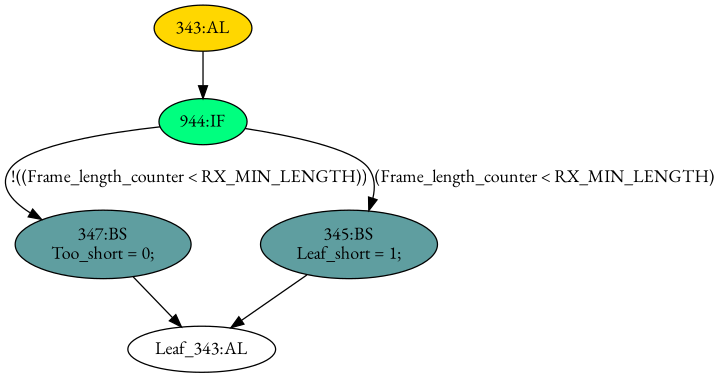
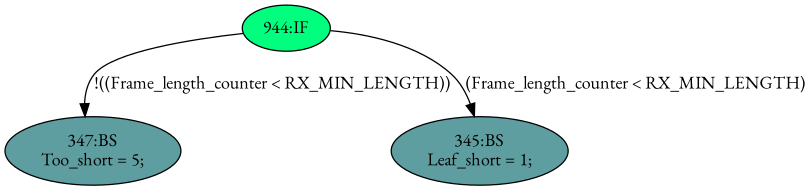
node "343:AL": removed
node "347:BS Too_short = 0;": label "347:BS Too_short = 0;" -> "347:BS Too_short = 5;"
node "Leaf_343:AL": removed
